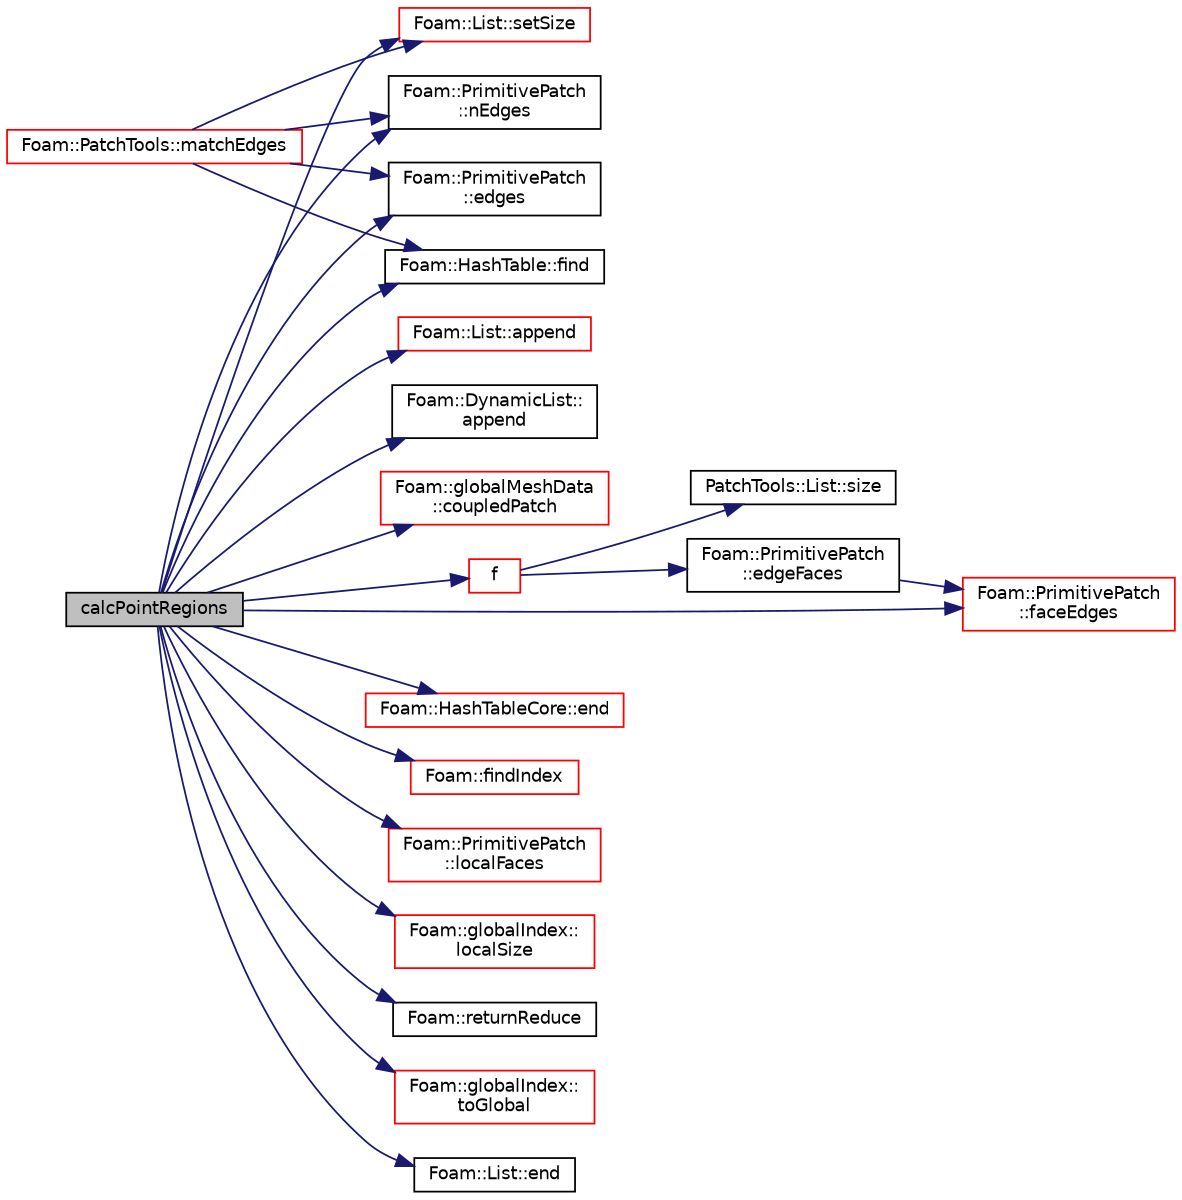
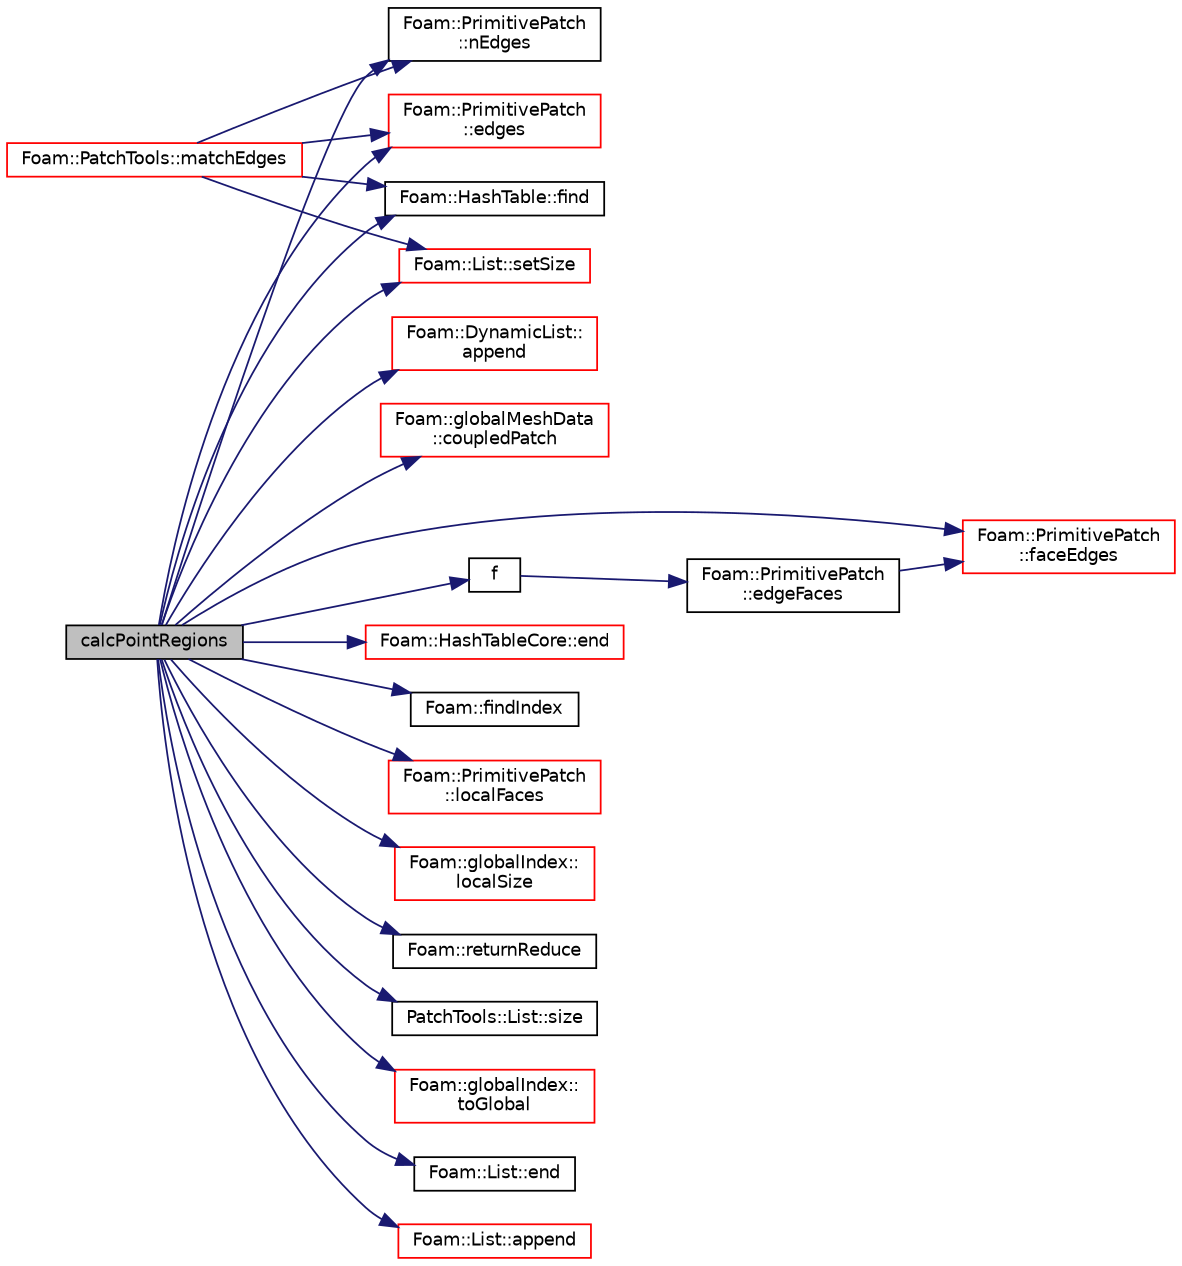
node "Foam::PrimitivePatch ::edges": color black -> red
node "Foam::DynamicList:: append": color black -> red
edge "f" -> "PatchTools::List::size": now "calcPointRegions" -> "PatchTools::List::size"
node "f": color red -> black
node "Foam::findIndex": color red -> black
